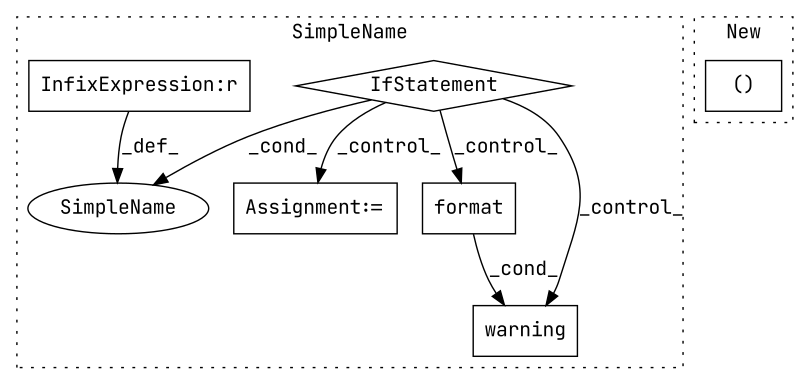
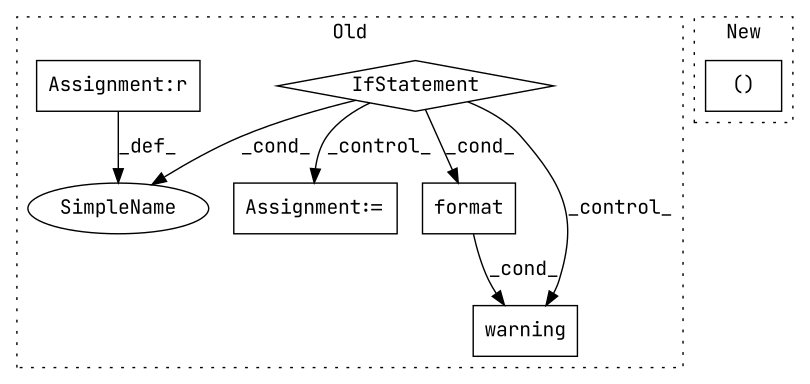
cluster "SimpleName": label "SimpleName" -> "Old"
node "InfixExpression:r": label "InfixExpression:r" -> "Assignment:r"
edge "IfStatement" -> "format": label "_control_" -> "_cond_"
